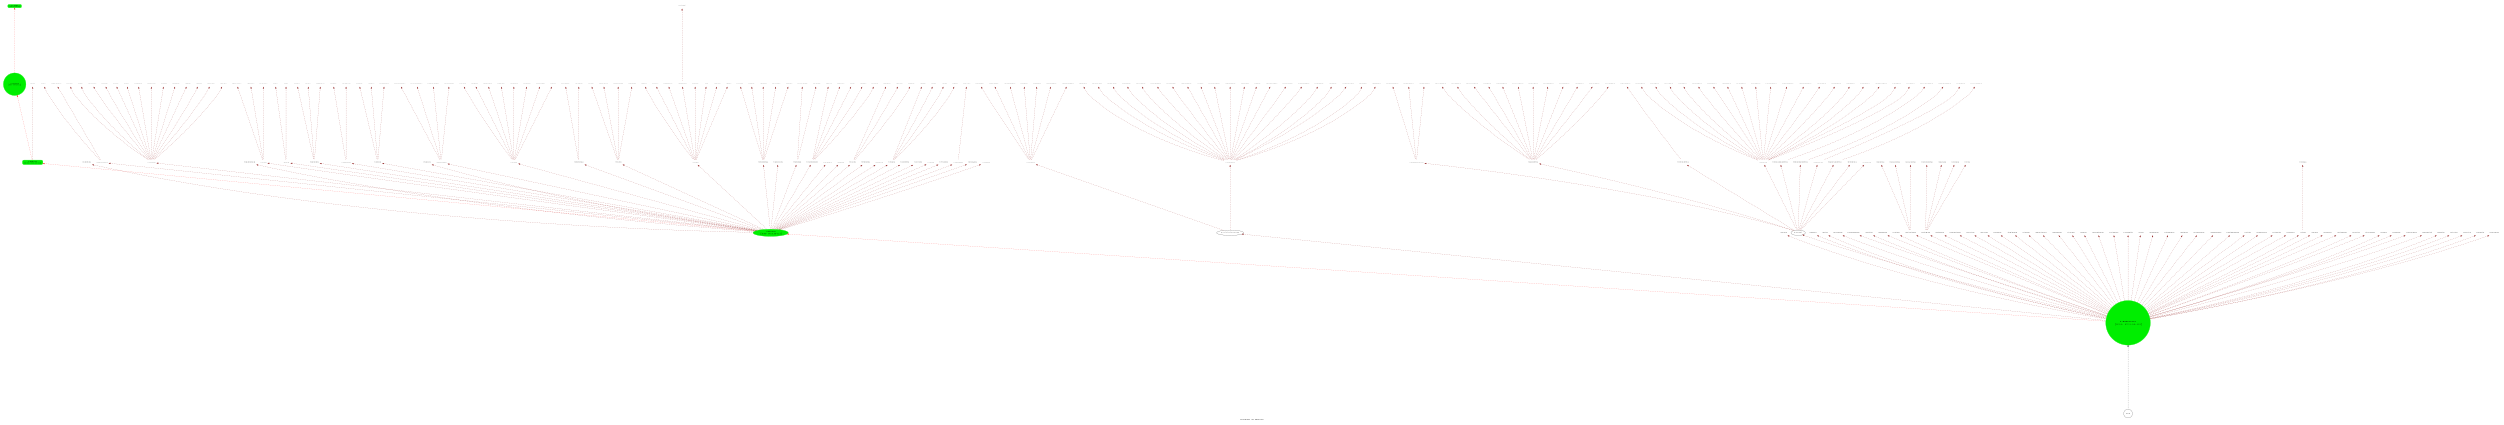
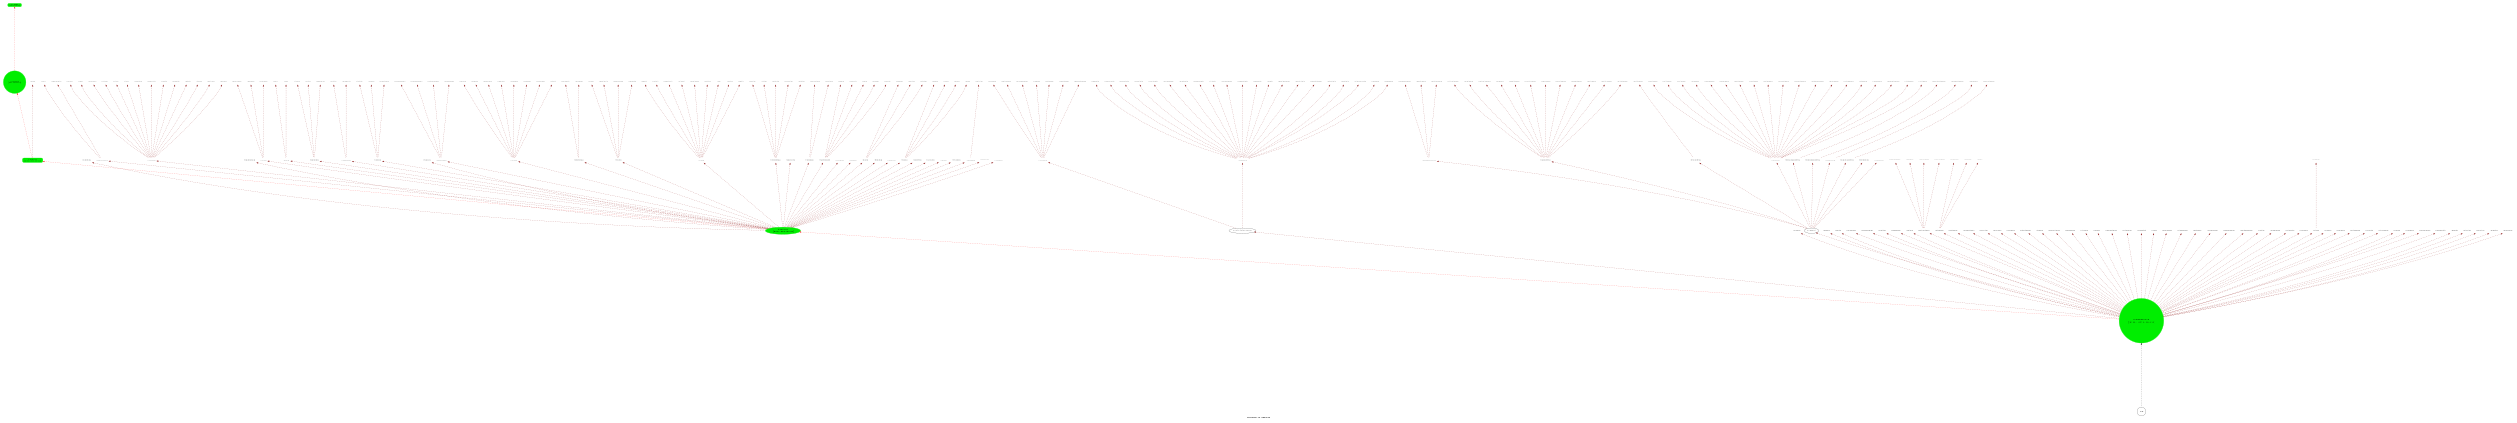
edge "C:Chondrichthyes" -> "C:Actinopteri": now "P:Chordata" -> "C:Actinopteri"
edge "P:Apicomplexa" -> "C:Coscinodiscophyceae": now "P:Bacillariophyta" -> "C:Coscinodiscophyceae"
